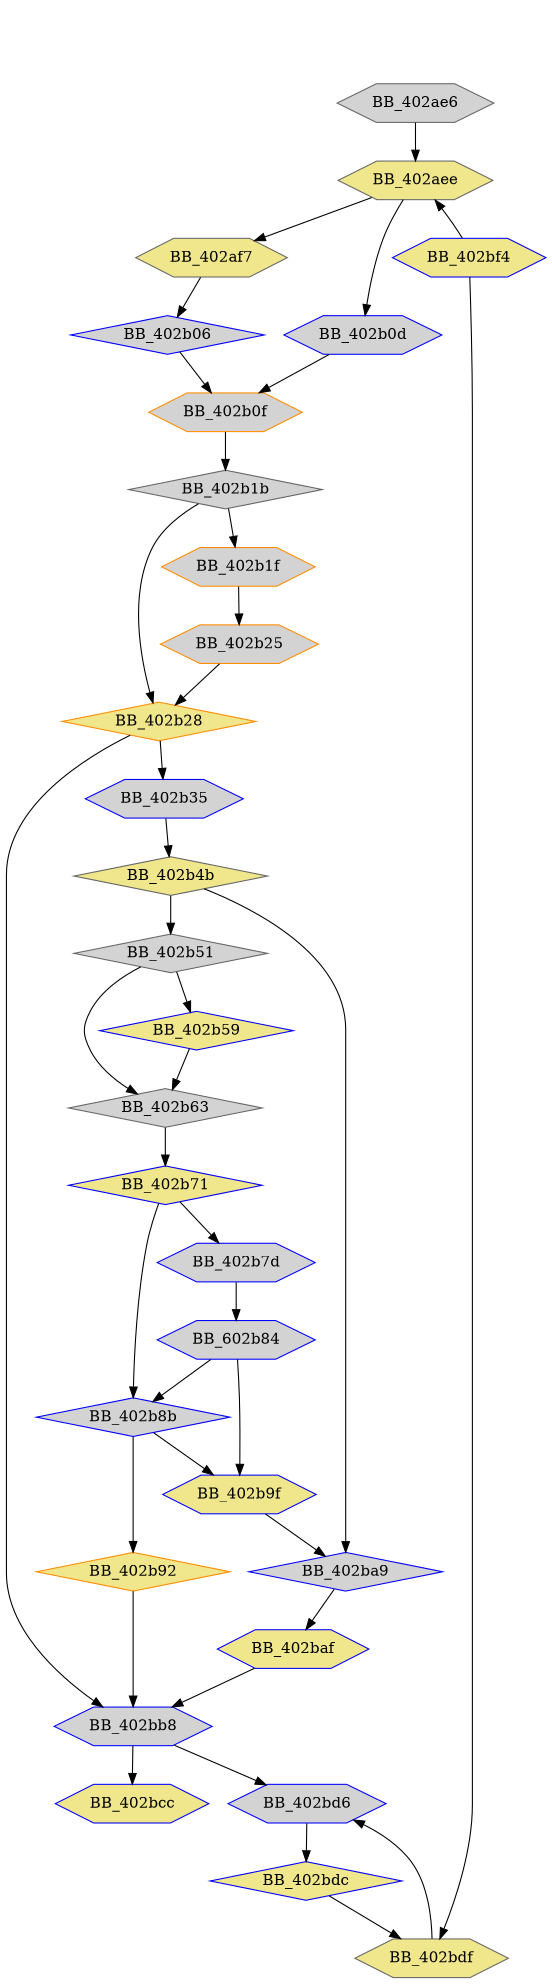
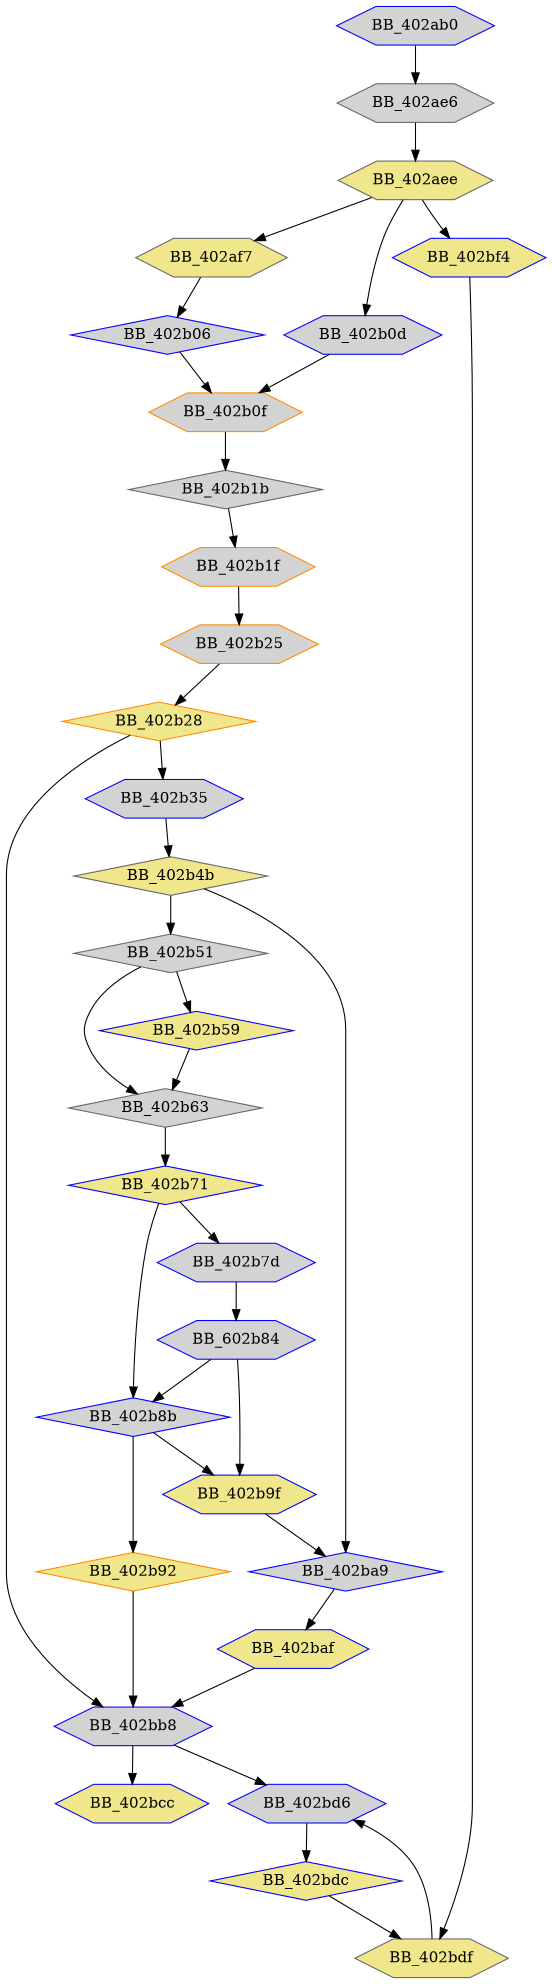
node "BB_402ab0": added
edge "BB_402bf4" -> "BB_402aee": reversed
edge "BB_402b1b" -> "BB_402b28": removed
